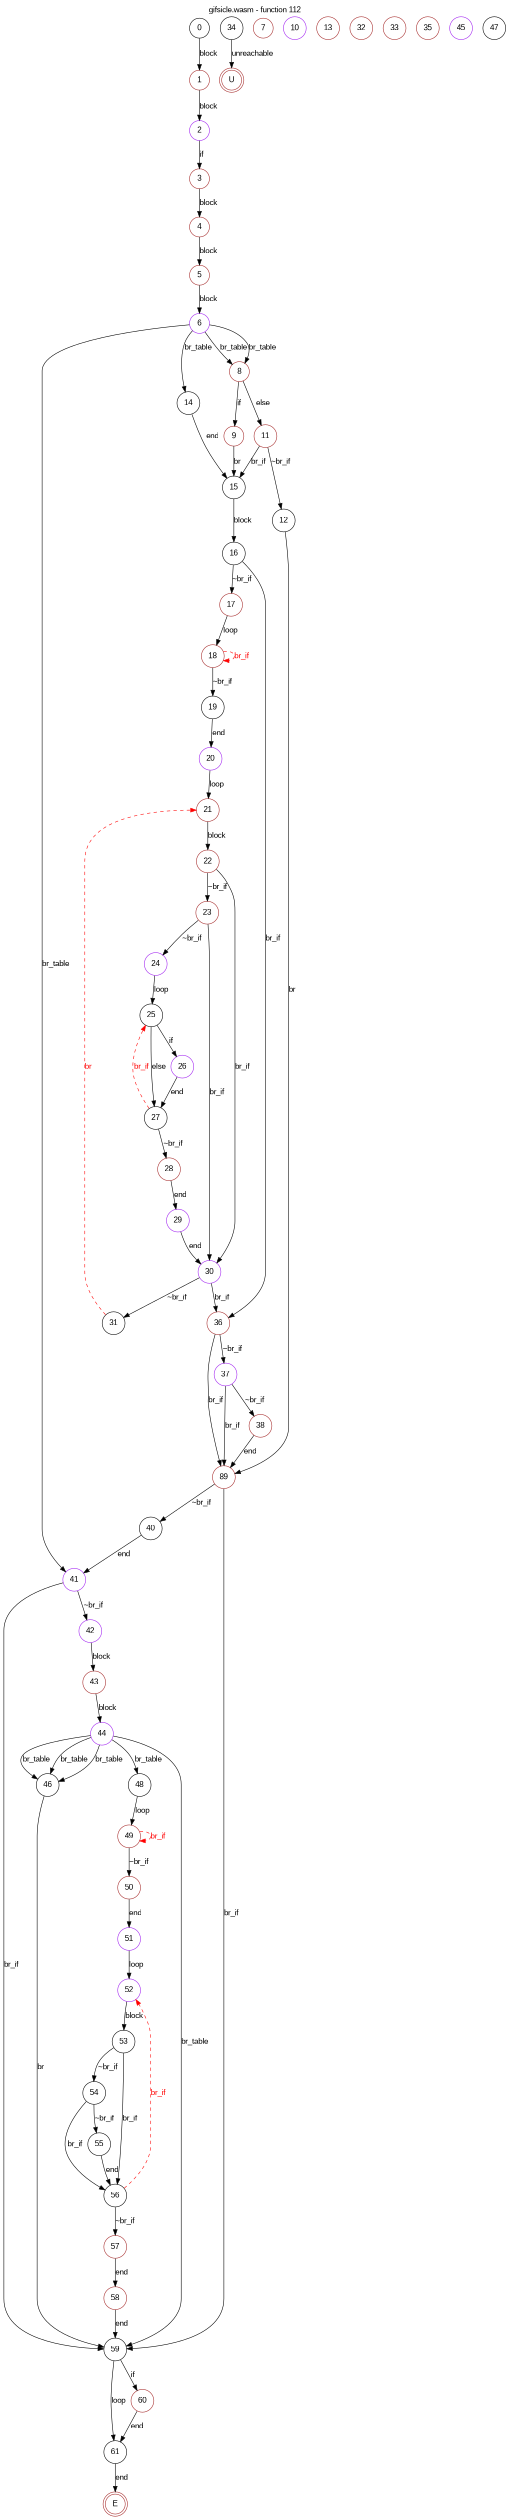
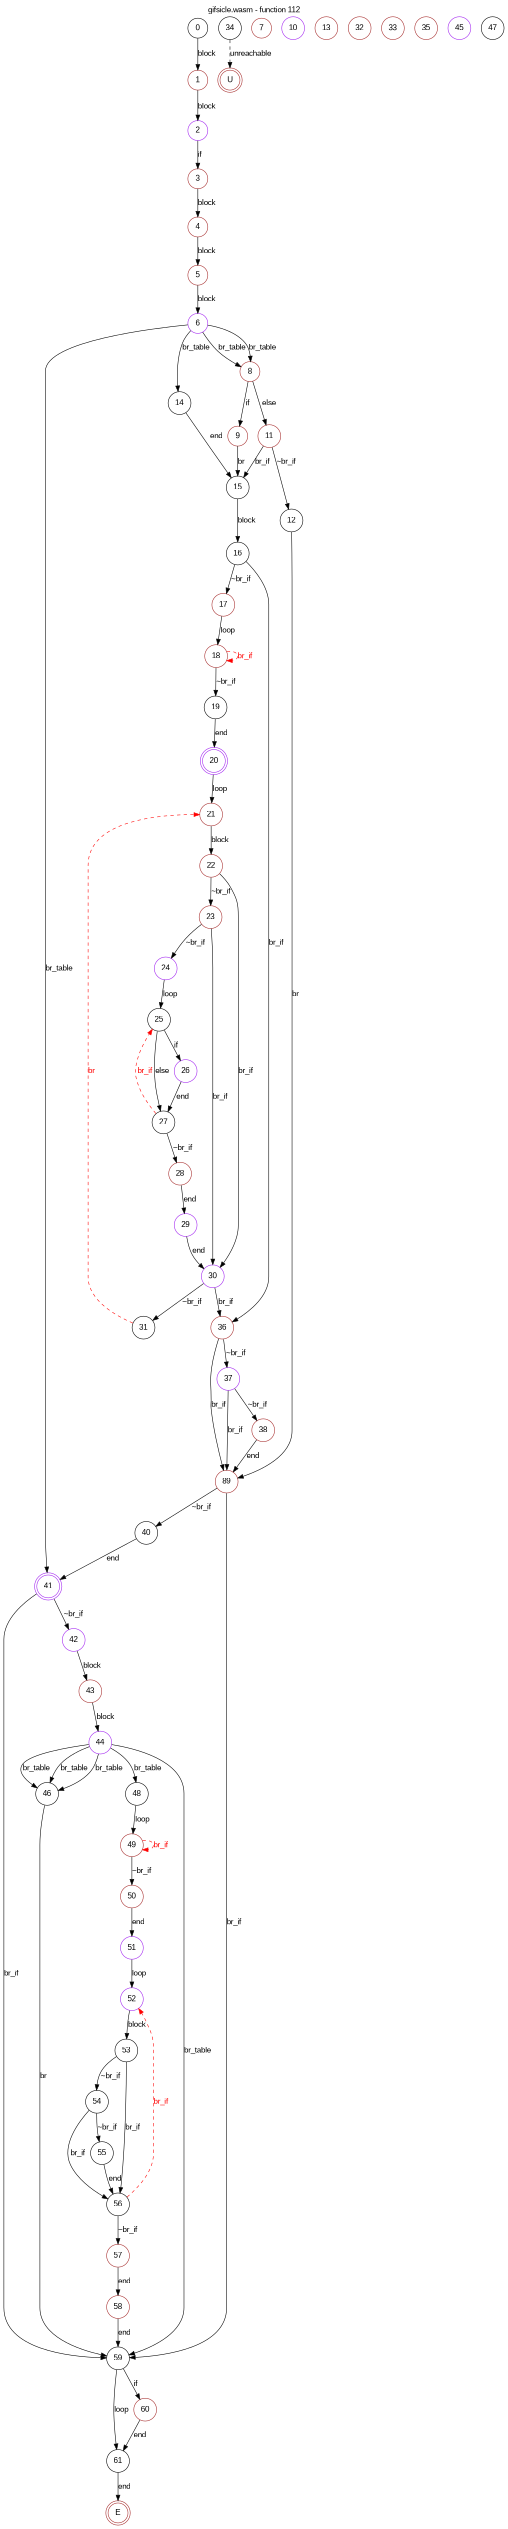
edge "34" -> "U": style solid -> dashed
node "20": shape circle -> doublecircle
node "41": shape circle -> doublecircle
